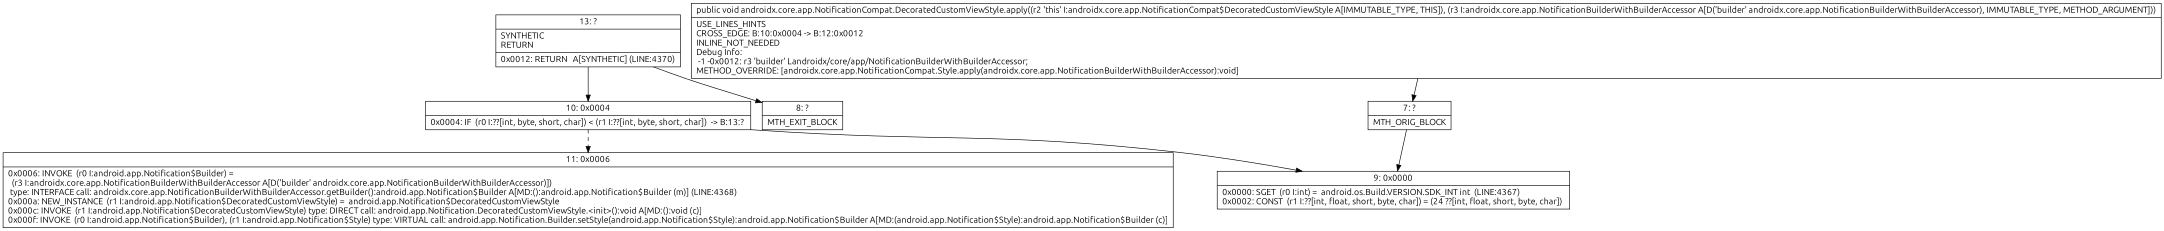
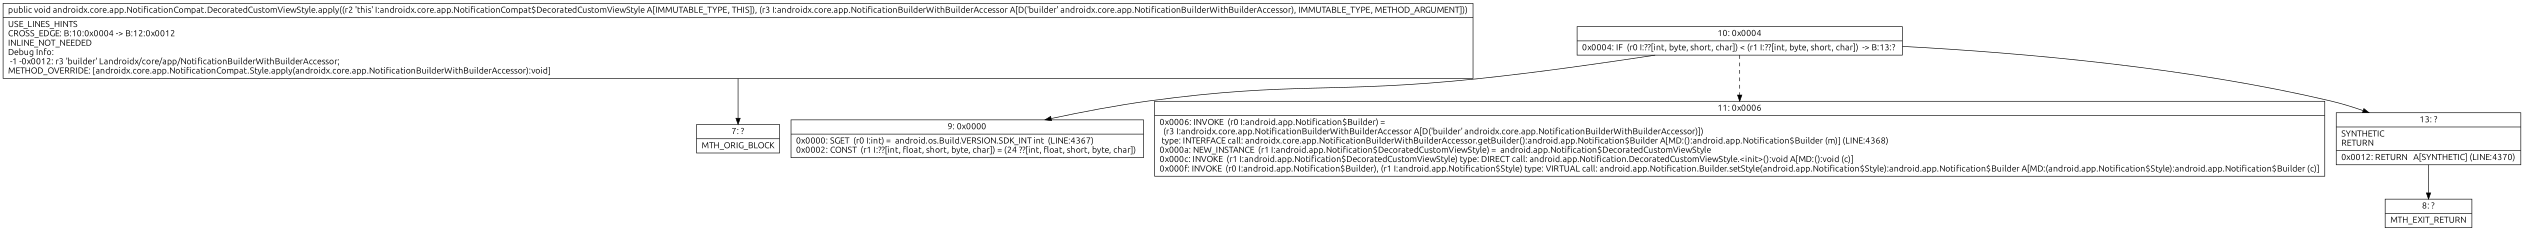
edge "13: ?" -> "10: 0x0004": reversed
node "8: ?": text "MTH_EXIT_BLOCK" -> "MTH_EXIT_RETURN"
edge "7: ?" -> "9: 0x0000": removed
